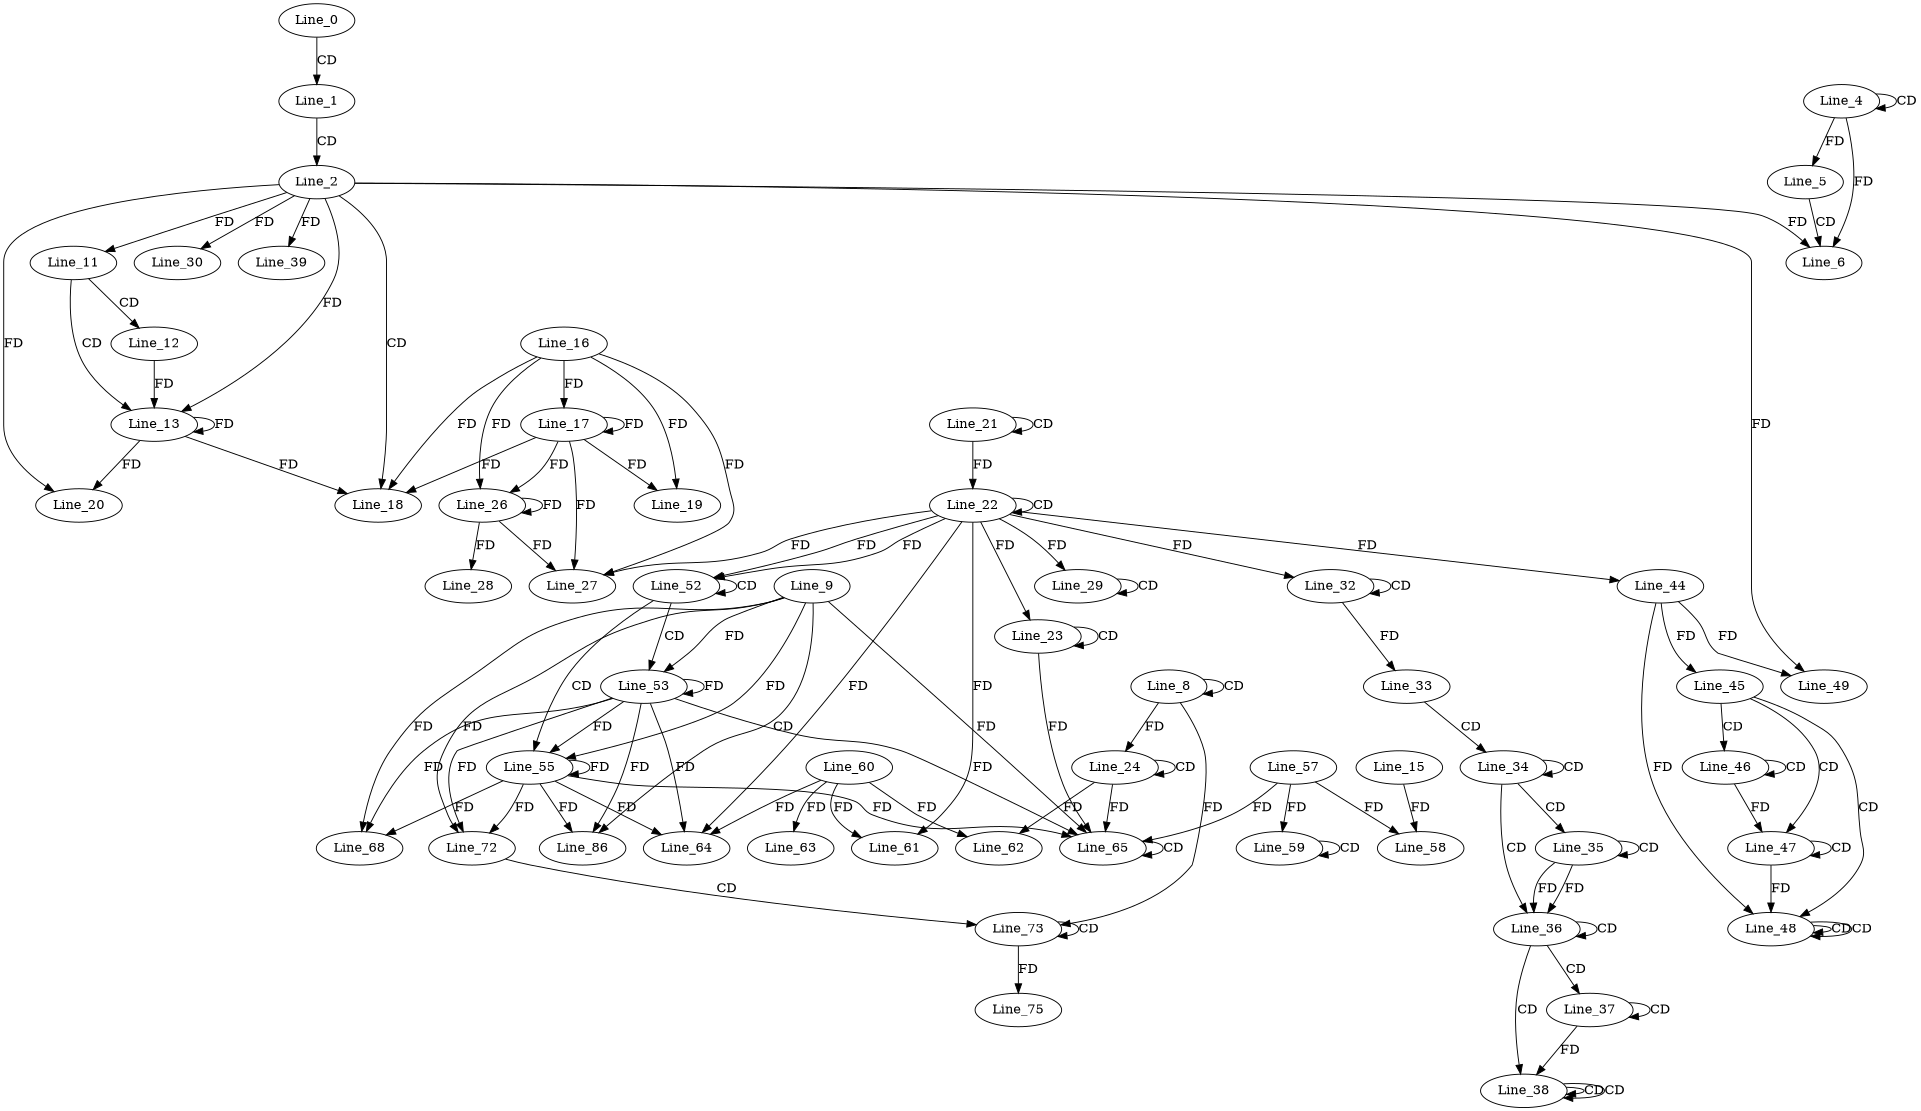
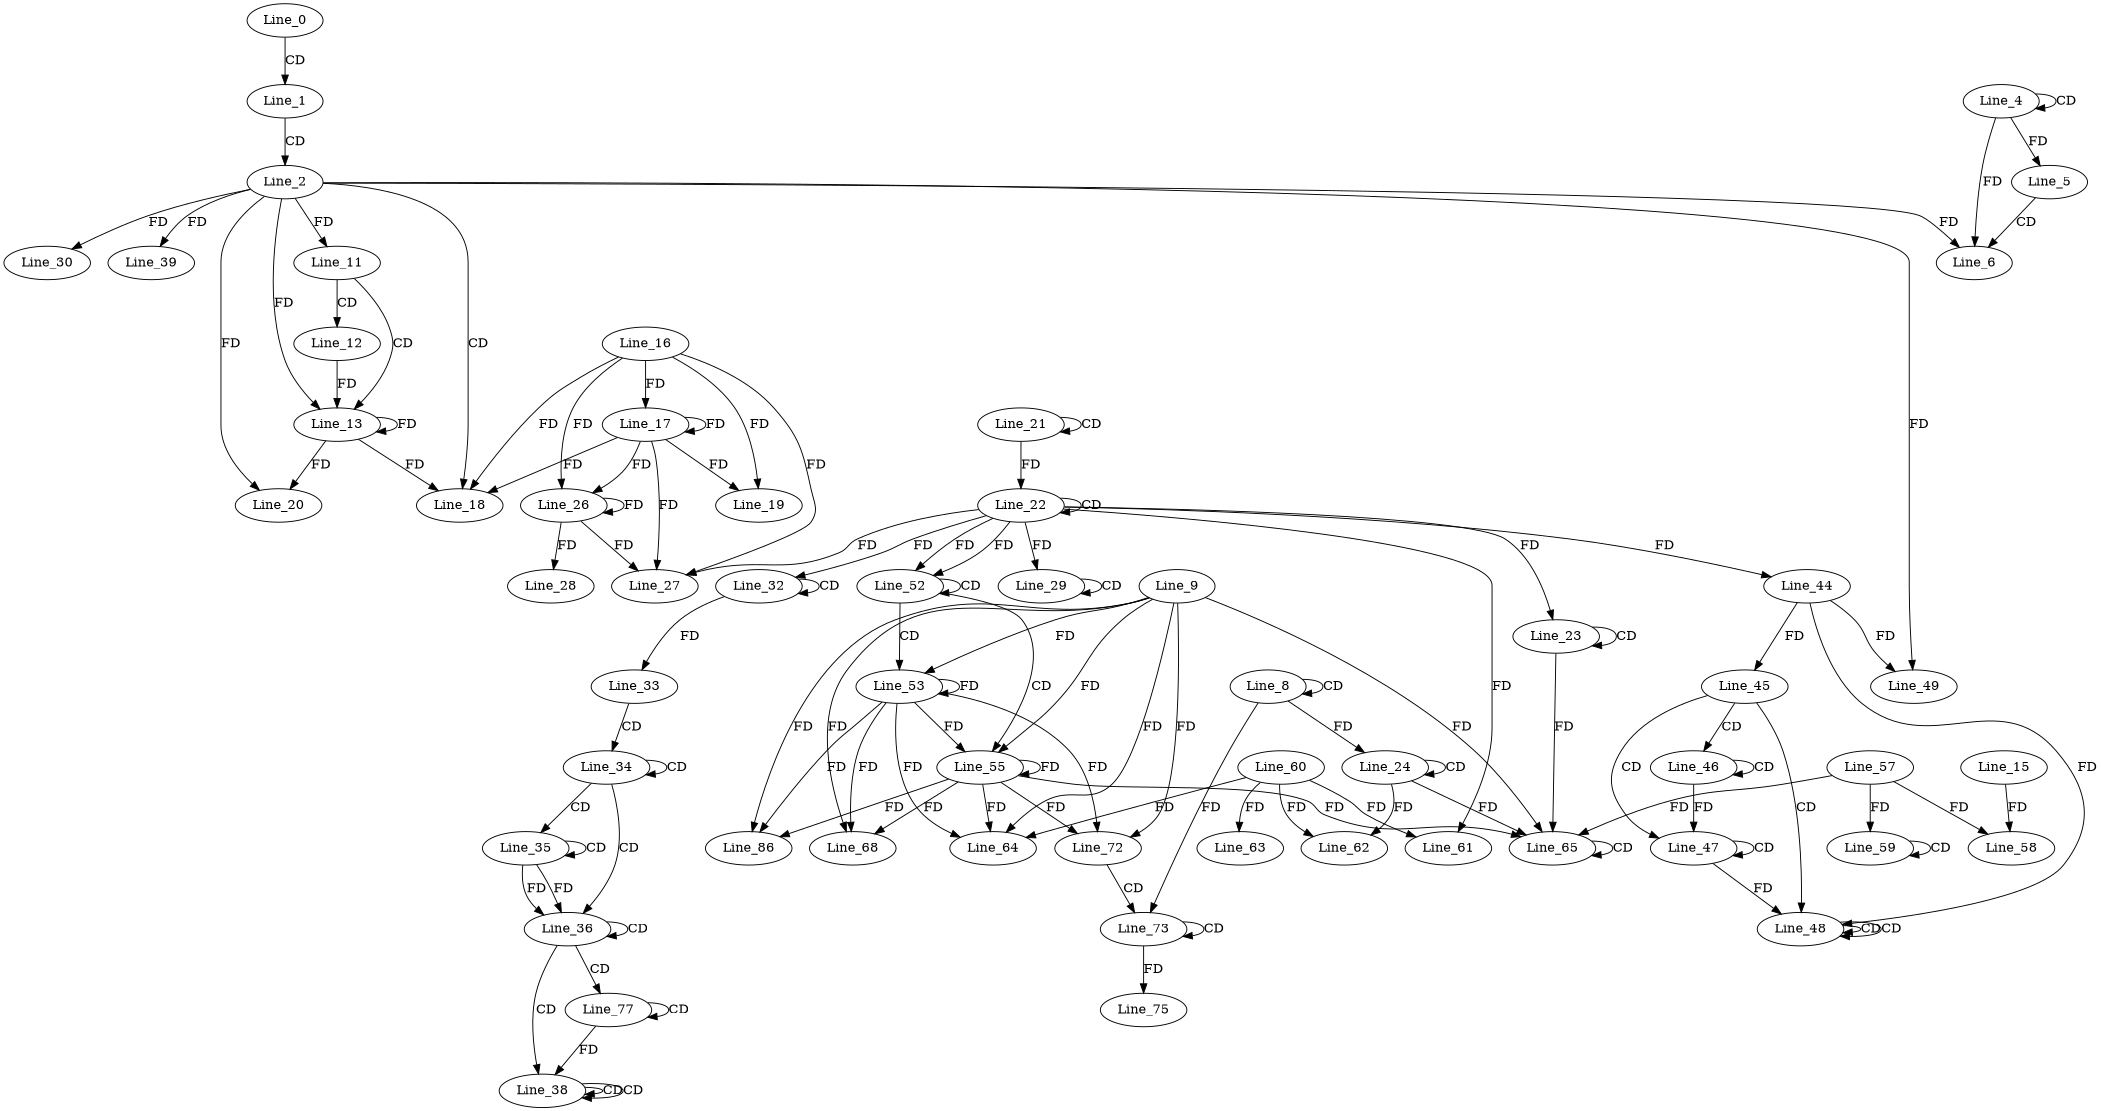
edge "Line_22" -> "Line_64": now "Line_9" -> "Line_64"
edge "Line_9" -> "Line_86": label "CD" -> "FD"
edge "Line_53" -> "Line_65": removed, label "FD"
node "Line_37": label "Line_37" -> "Line_77"
